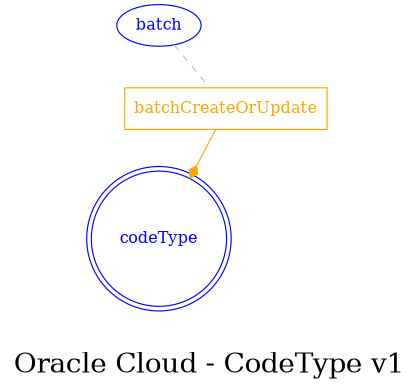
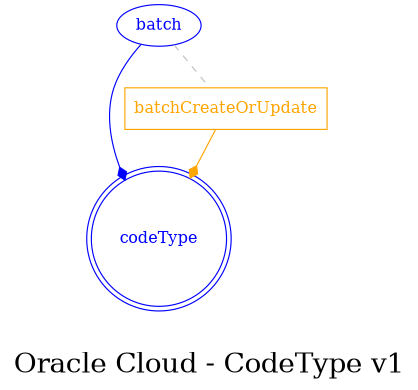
edge "batch" -> "codeType": added
